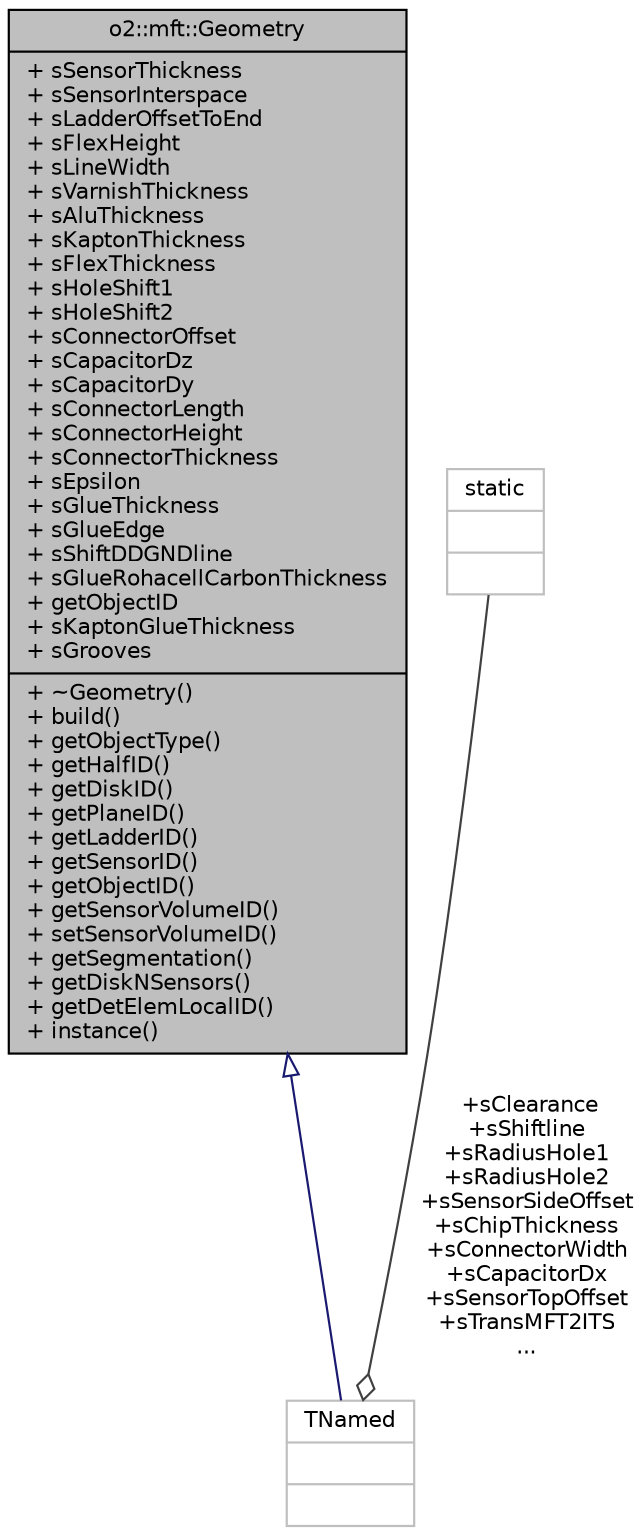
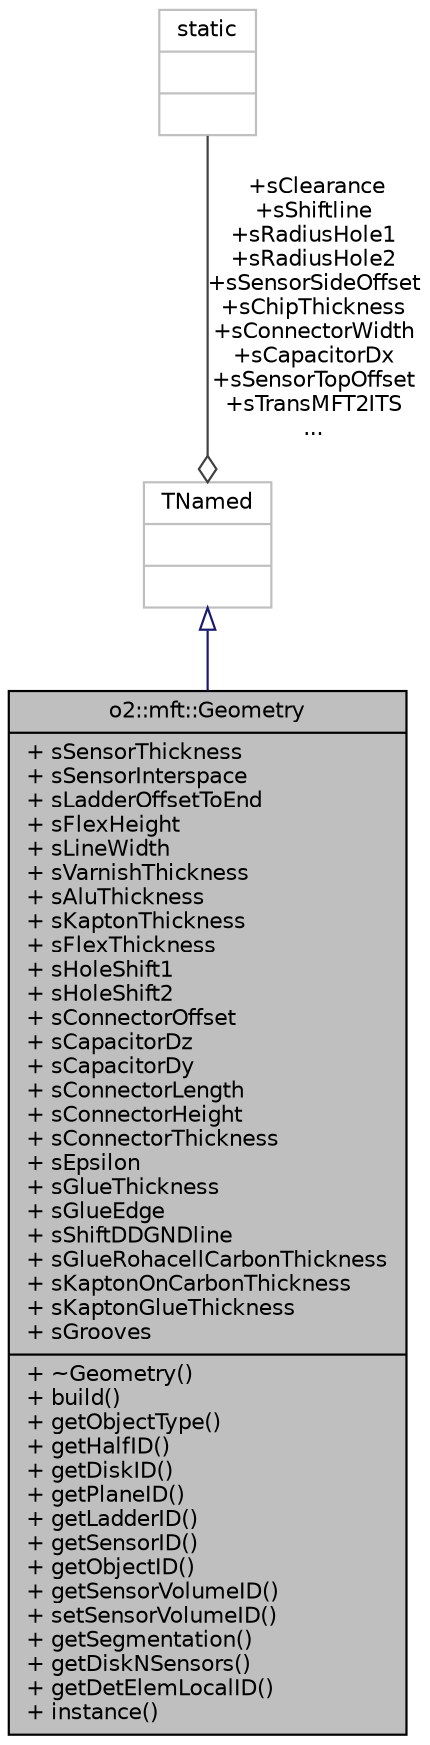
node "o2::mft::Geometry": text "+ getObjectID" -> "+ sKaptonOnCarbonThickness"
edge "TNamed" -> "o2::mft::Geometry": reversed
